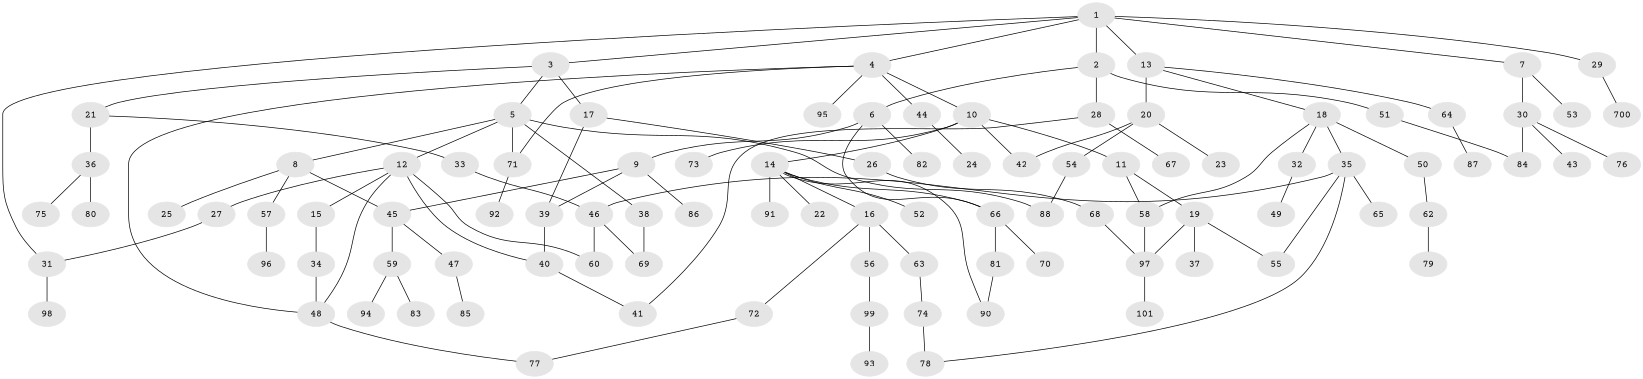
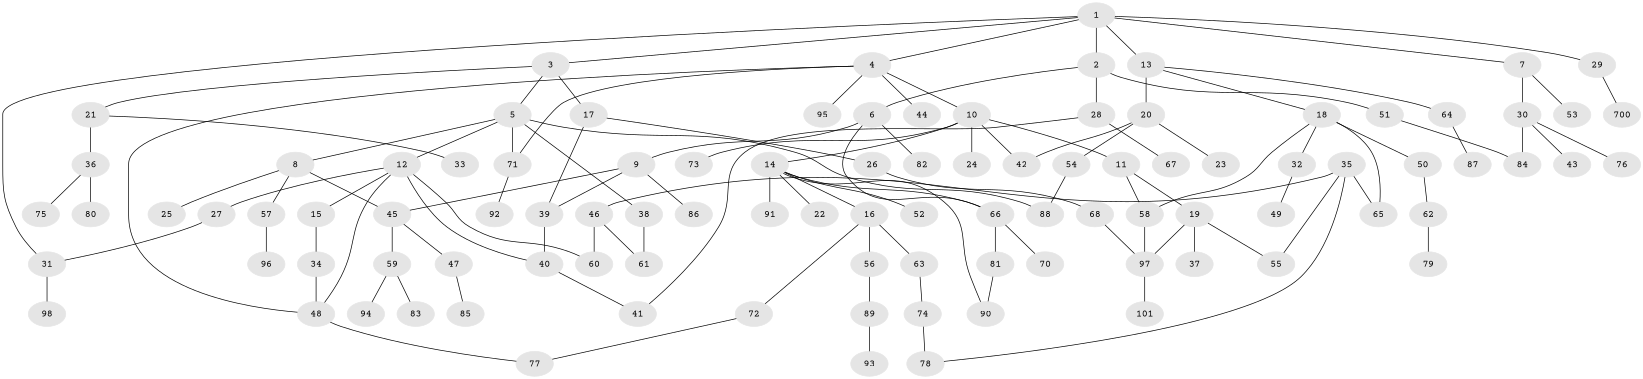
edge "44" -- "24": now "10" -- "24"
edge "18" -- "35": now "18" -- "65"
edge "33" -- "46": removed
node "69": label "69" -> "61"
node "99": label "99" -> "89"
